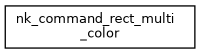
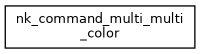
node "nk_command_rect_multi _color": label "nk_command_rect_multi _color" -> "nk_command_multi_multi _color"
